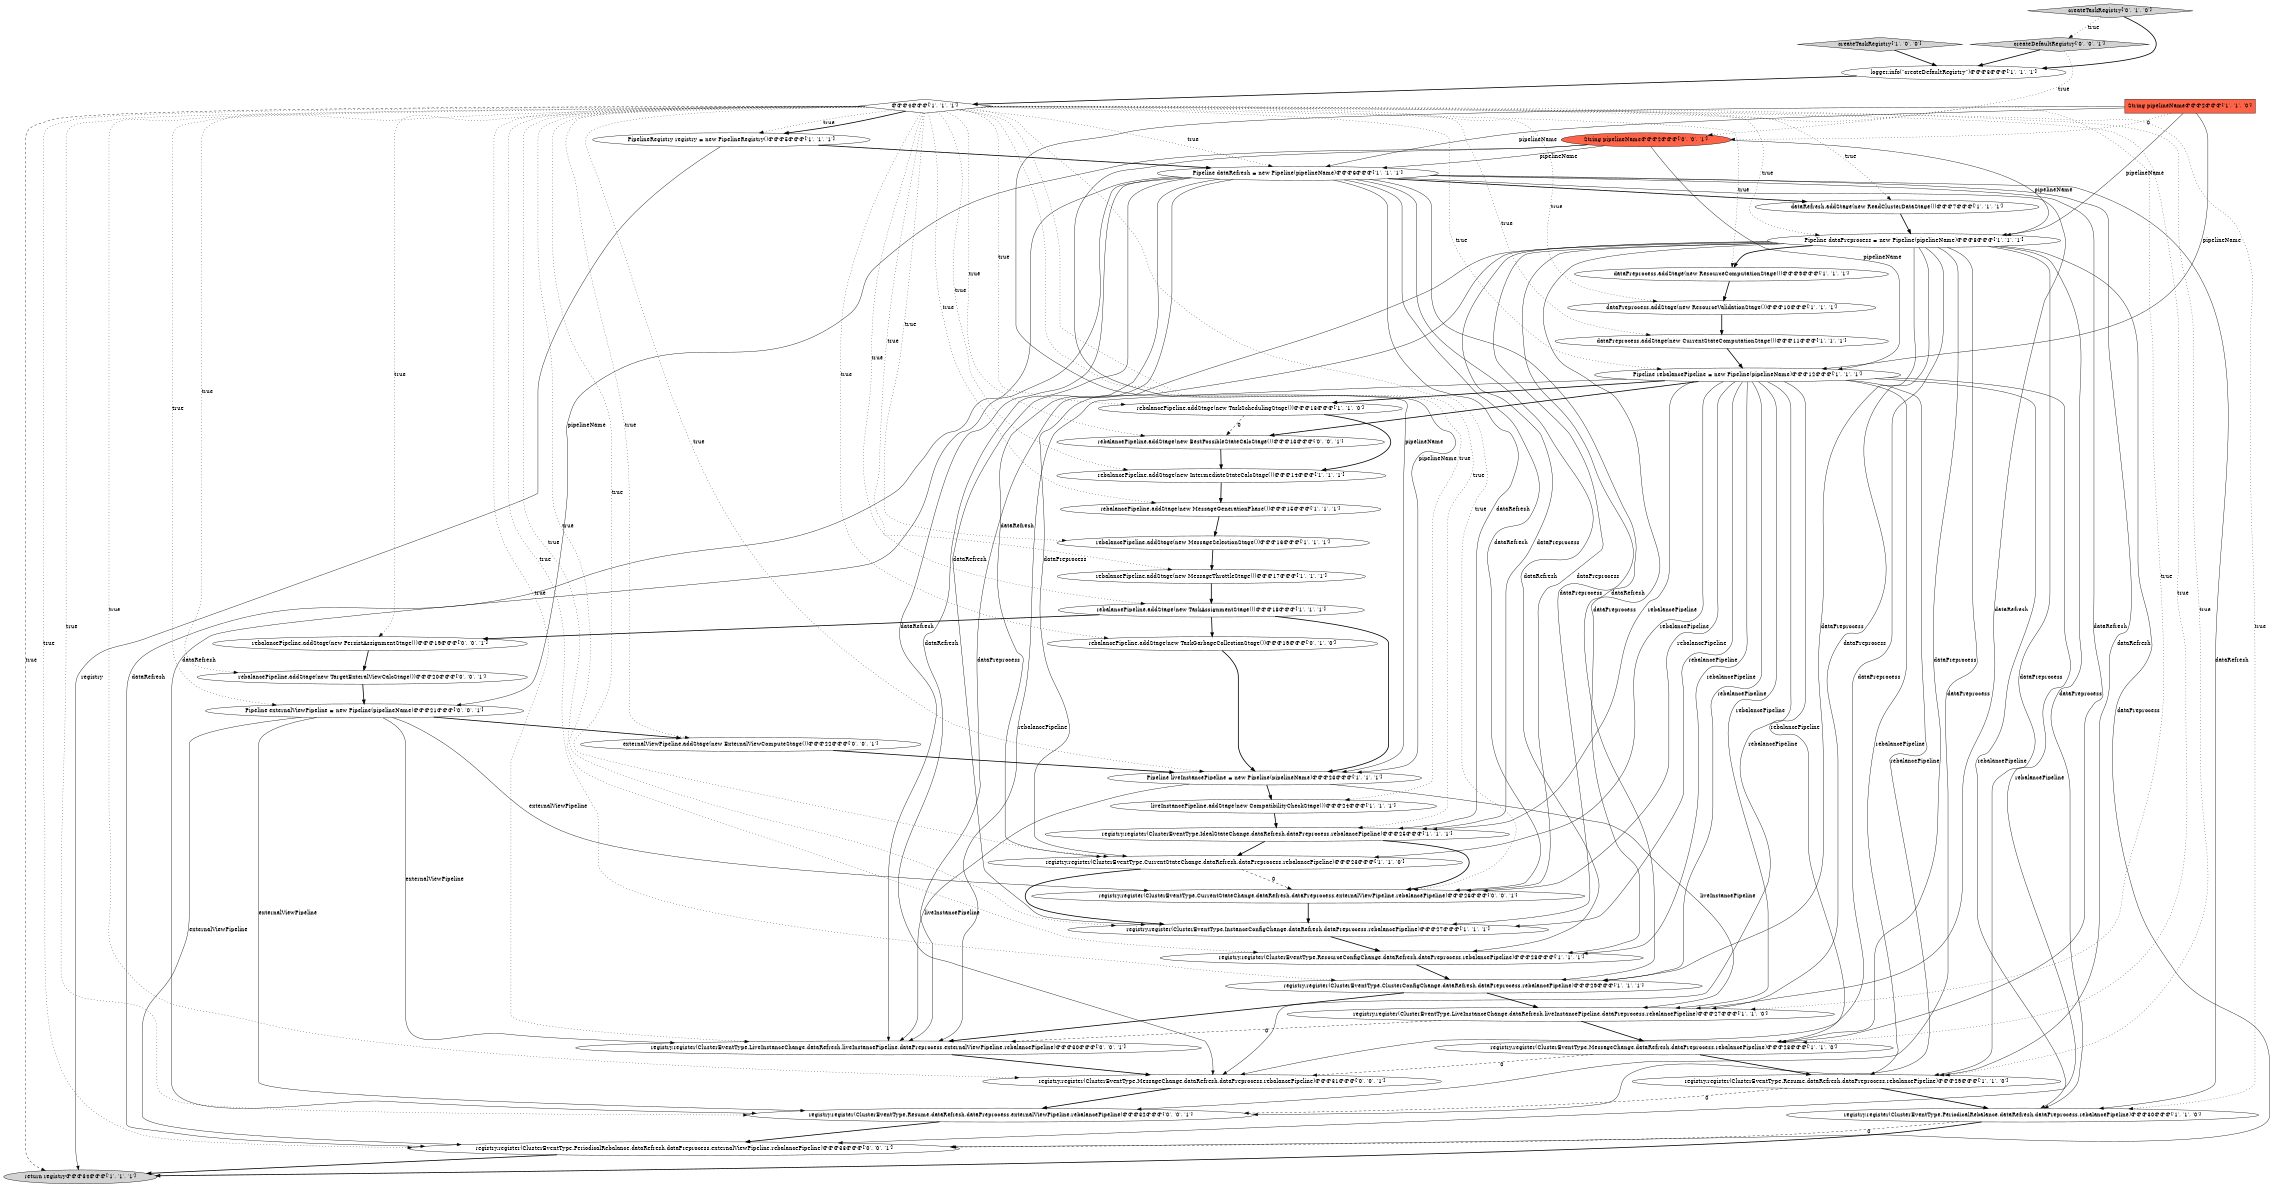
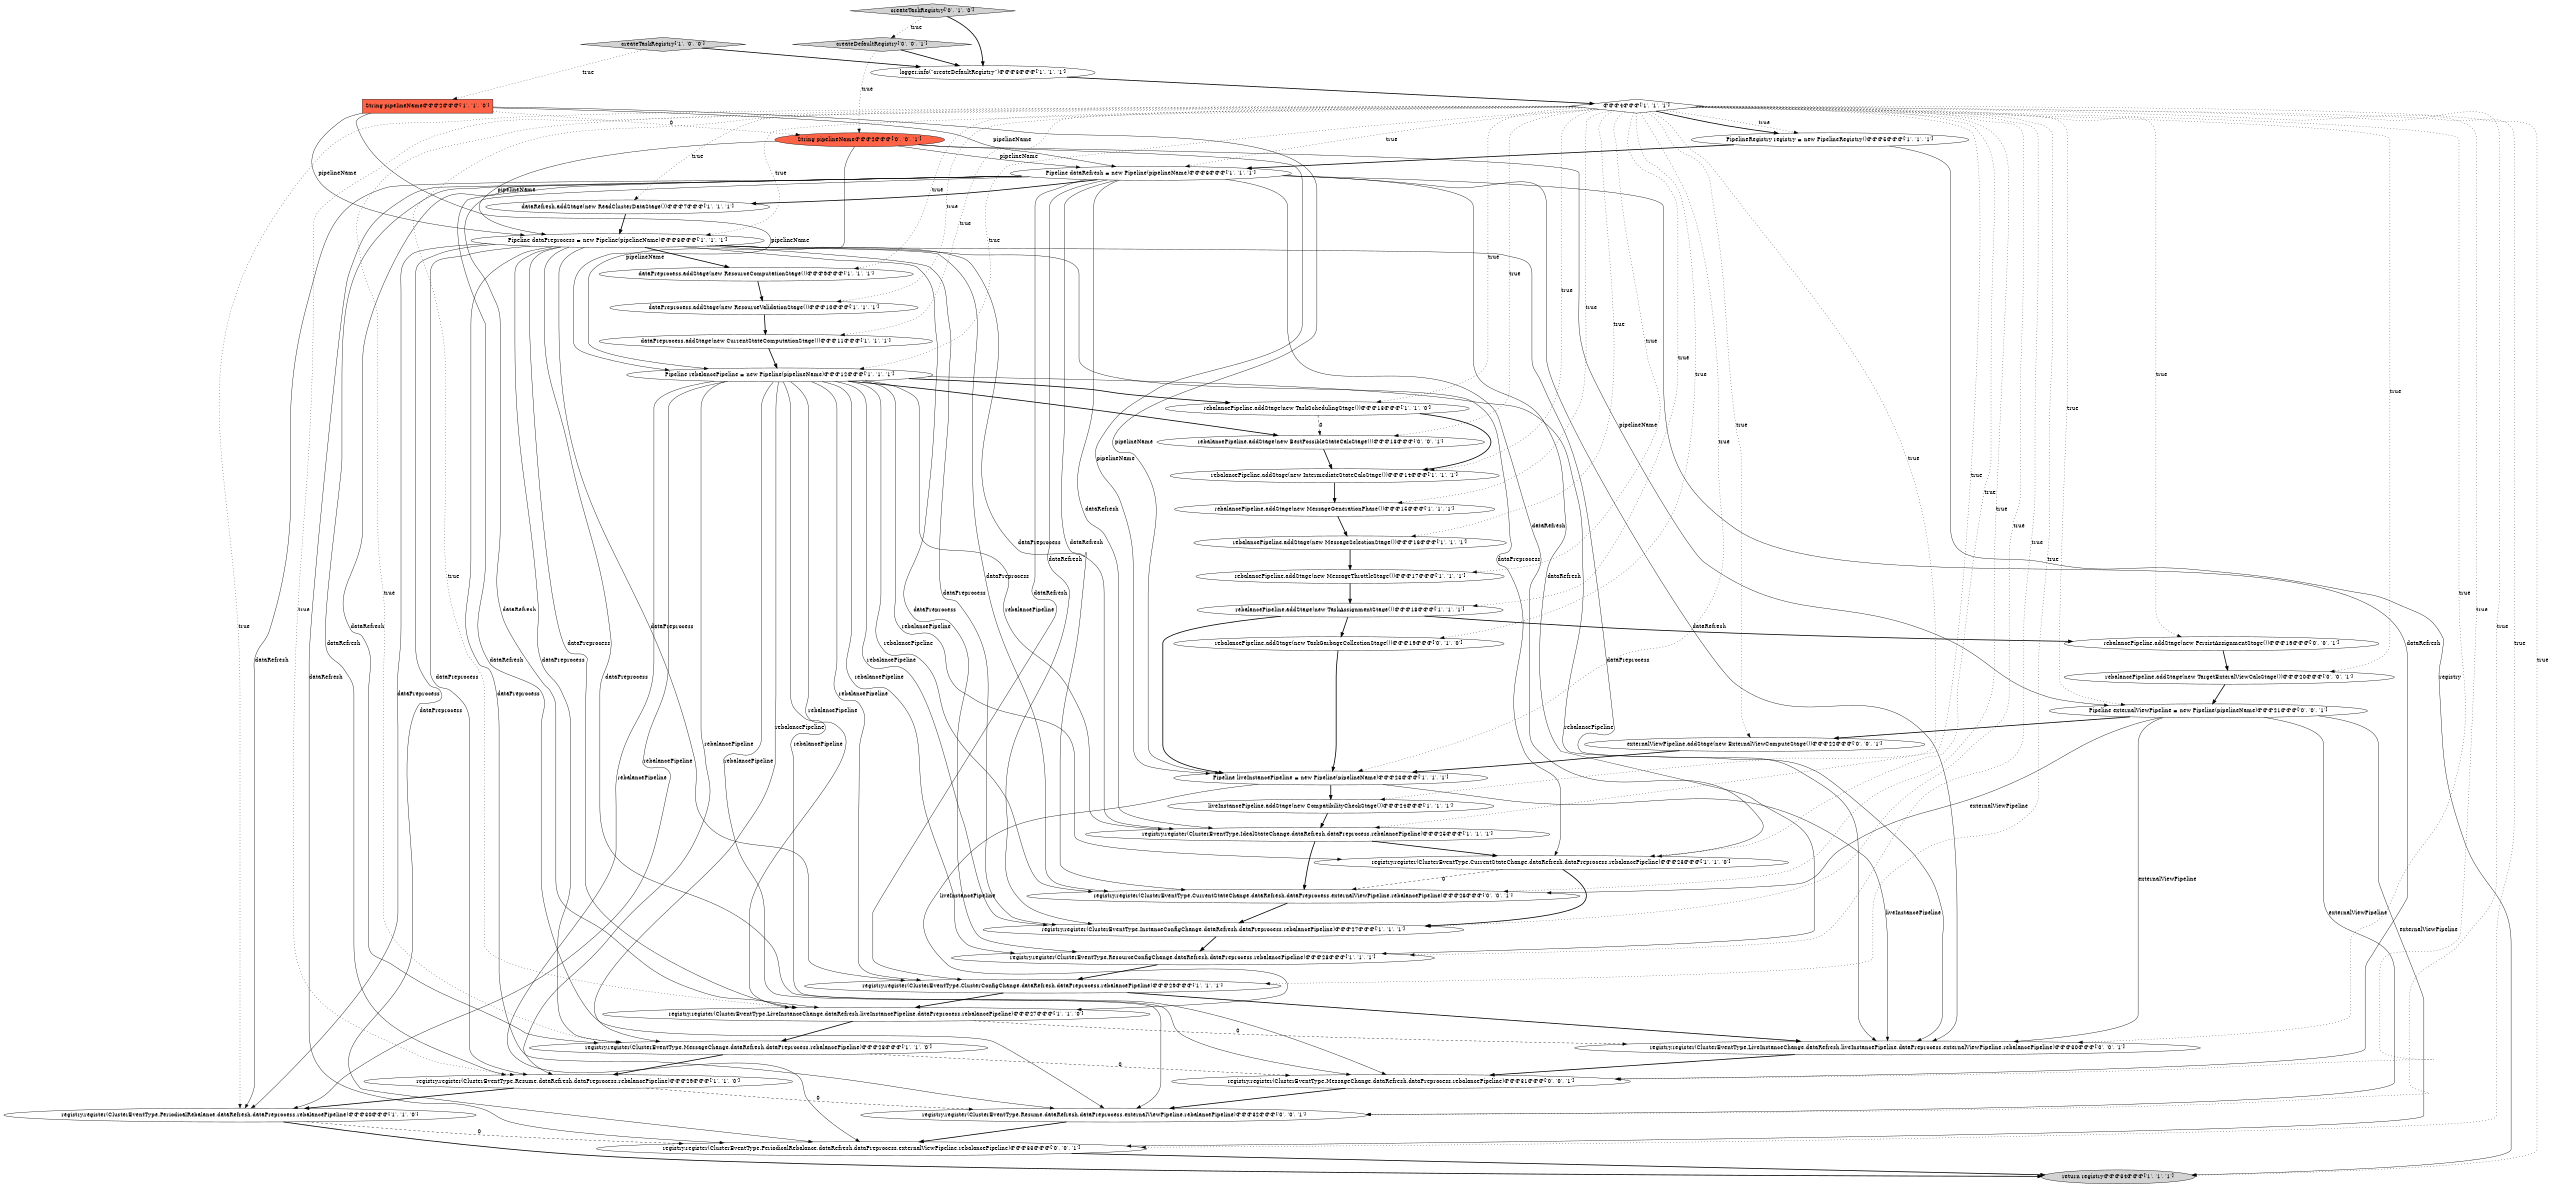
edge "createTaskRegistry['1', '0', '0']" -> "String pipelineName@@@2@@@['1', '1', '0']": added, label "true"
edge "@@@4@@@['1', '1', '1']" -> "return registry@@@34@@@['1', '1', '1']": style dashed -> dotted
